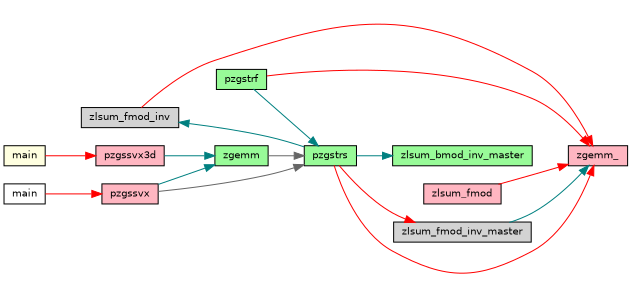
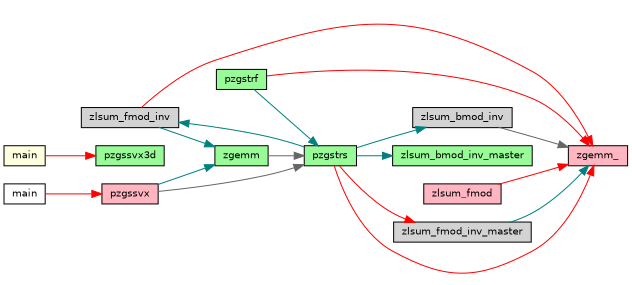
node "zlsum_bmod_inv": added
node "pzgssvx3d": fillcolor lightpink -> palegreen
edge "pzgssvx3d" -> "zgemm": now "zlsum_fmod_inv" -> "zgemm"
